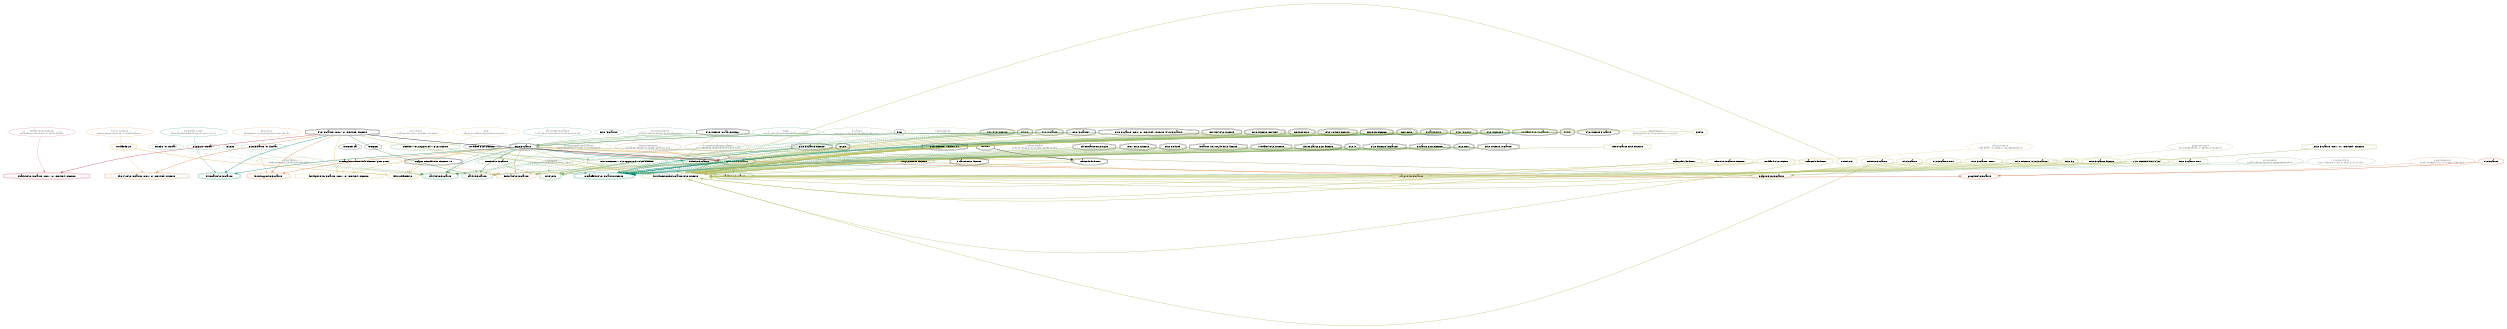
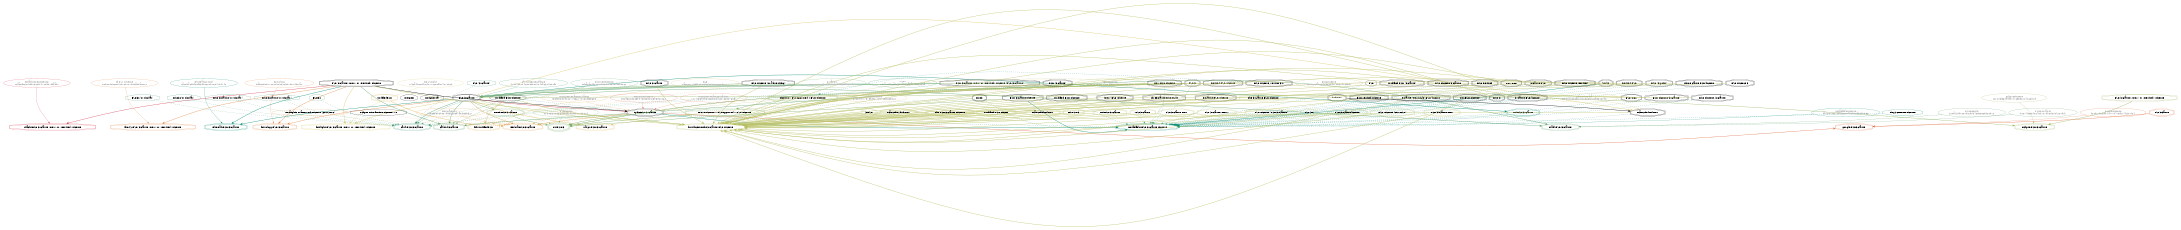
edge "3 clause BSD license" -> "foss-license:The 3-Clause BSD License": added
node "BSD 3-clause (or similar)": added
node "New BSD": label "New BSD" -> "New DEP"
edge "Modified BSD (3-clause)" -> "metaeffekt:BSD 3-Clause License": removed
edge "BSD License, 3-Clause" -> "metaeffekt:BSD 3-Clause License": style bold -> dashed
edge "BSD License, Version 3.0" -> "metaeffekt:BSD 3-Clause License": now "BSD License, Version 3.0" -> "License :: OSI Approved :: BSD License"
node "Eclipse Distribution License 1.0": shape doubleoctagon -> octagon
edge "BSD-3-Clause" -> "osadl:BSD-3-Clause": style dashed -> bold
